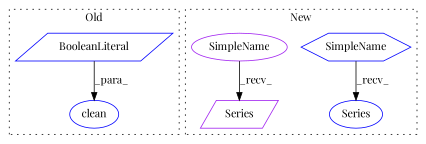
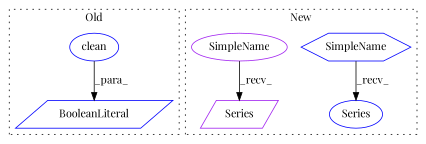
edge "BooleanLiteral" -> "clean": reversed
